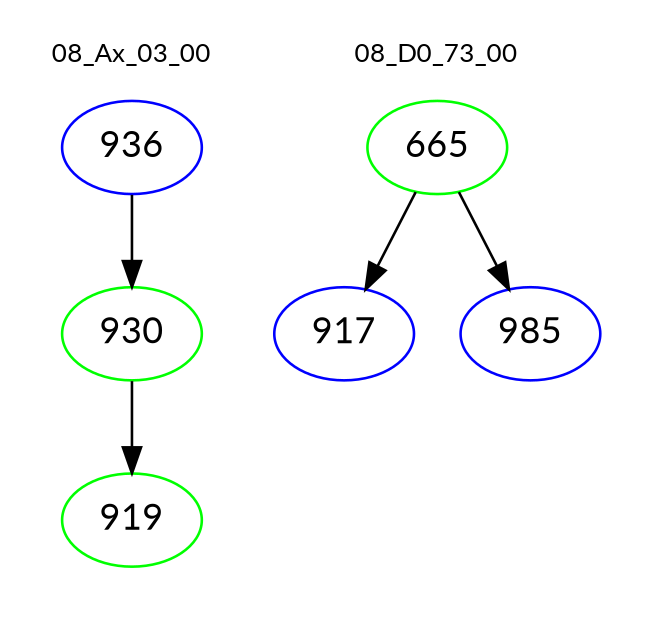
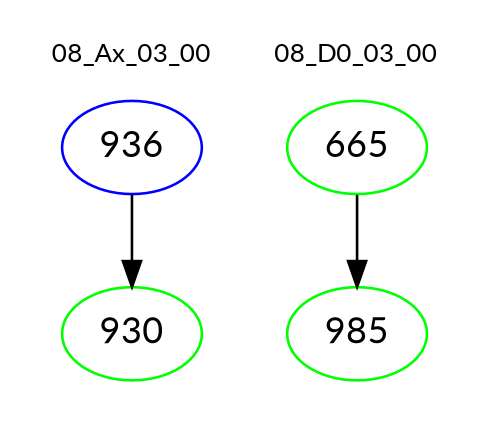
cluster "08_D0_73_00": label "08_D0_73_00" -> "08_D0_03_00"
node "917": removed
node "985": color blue -> green
node "919": removed
